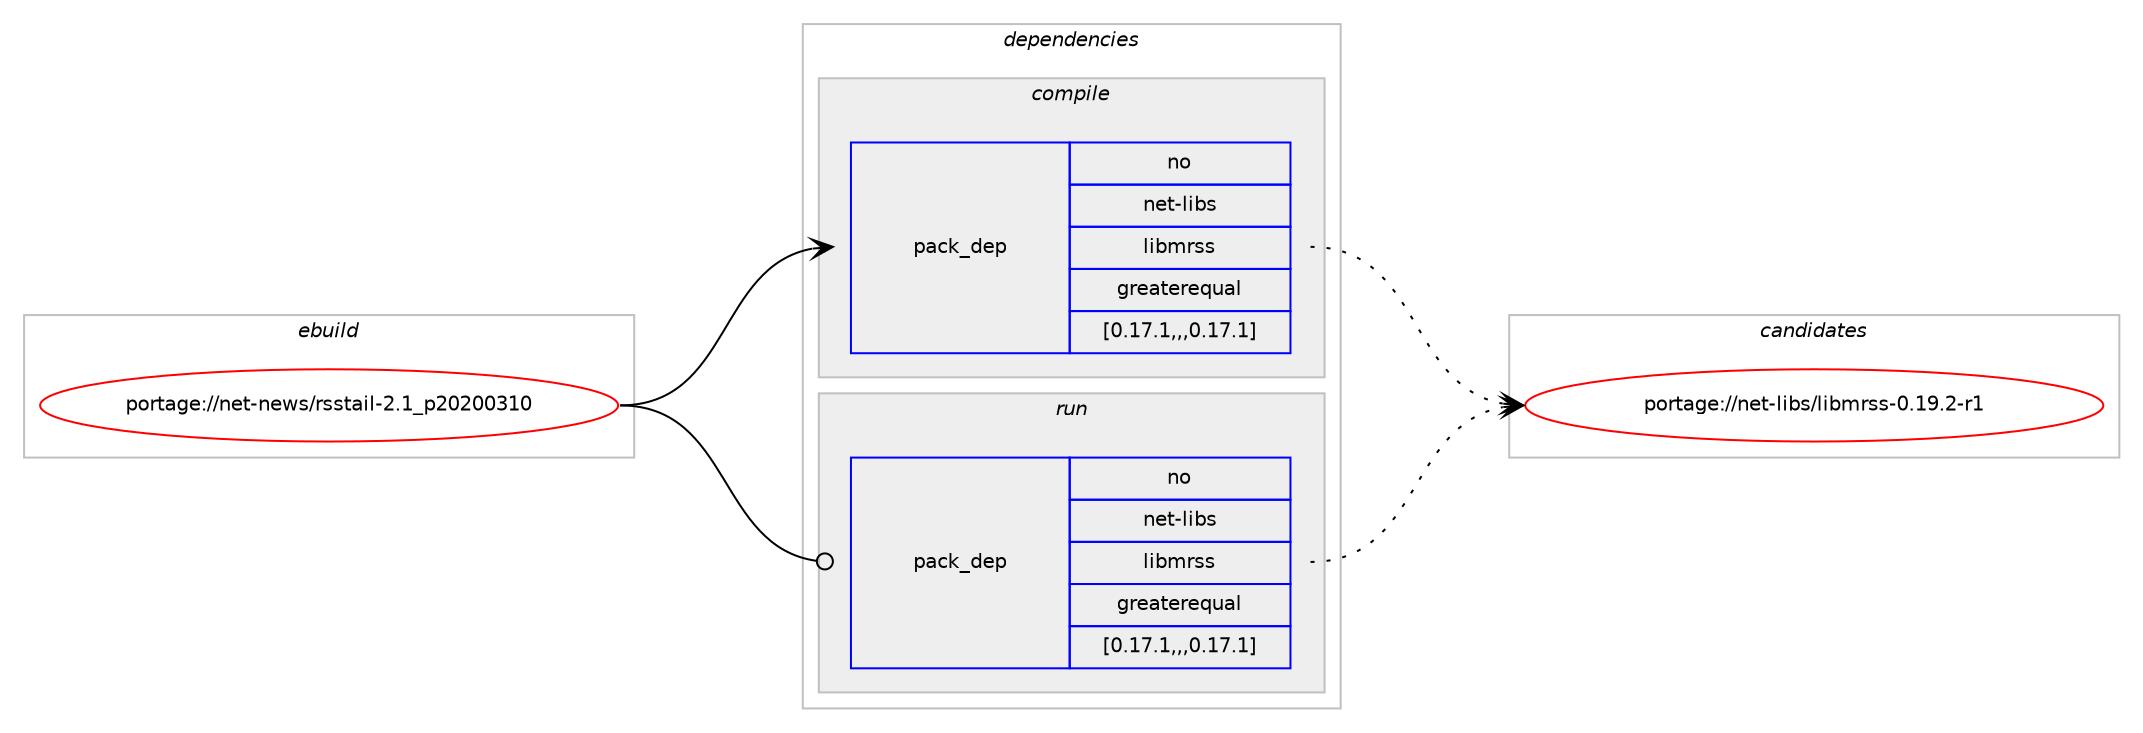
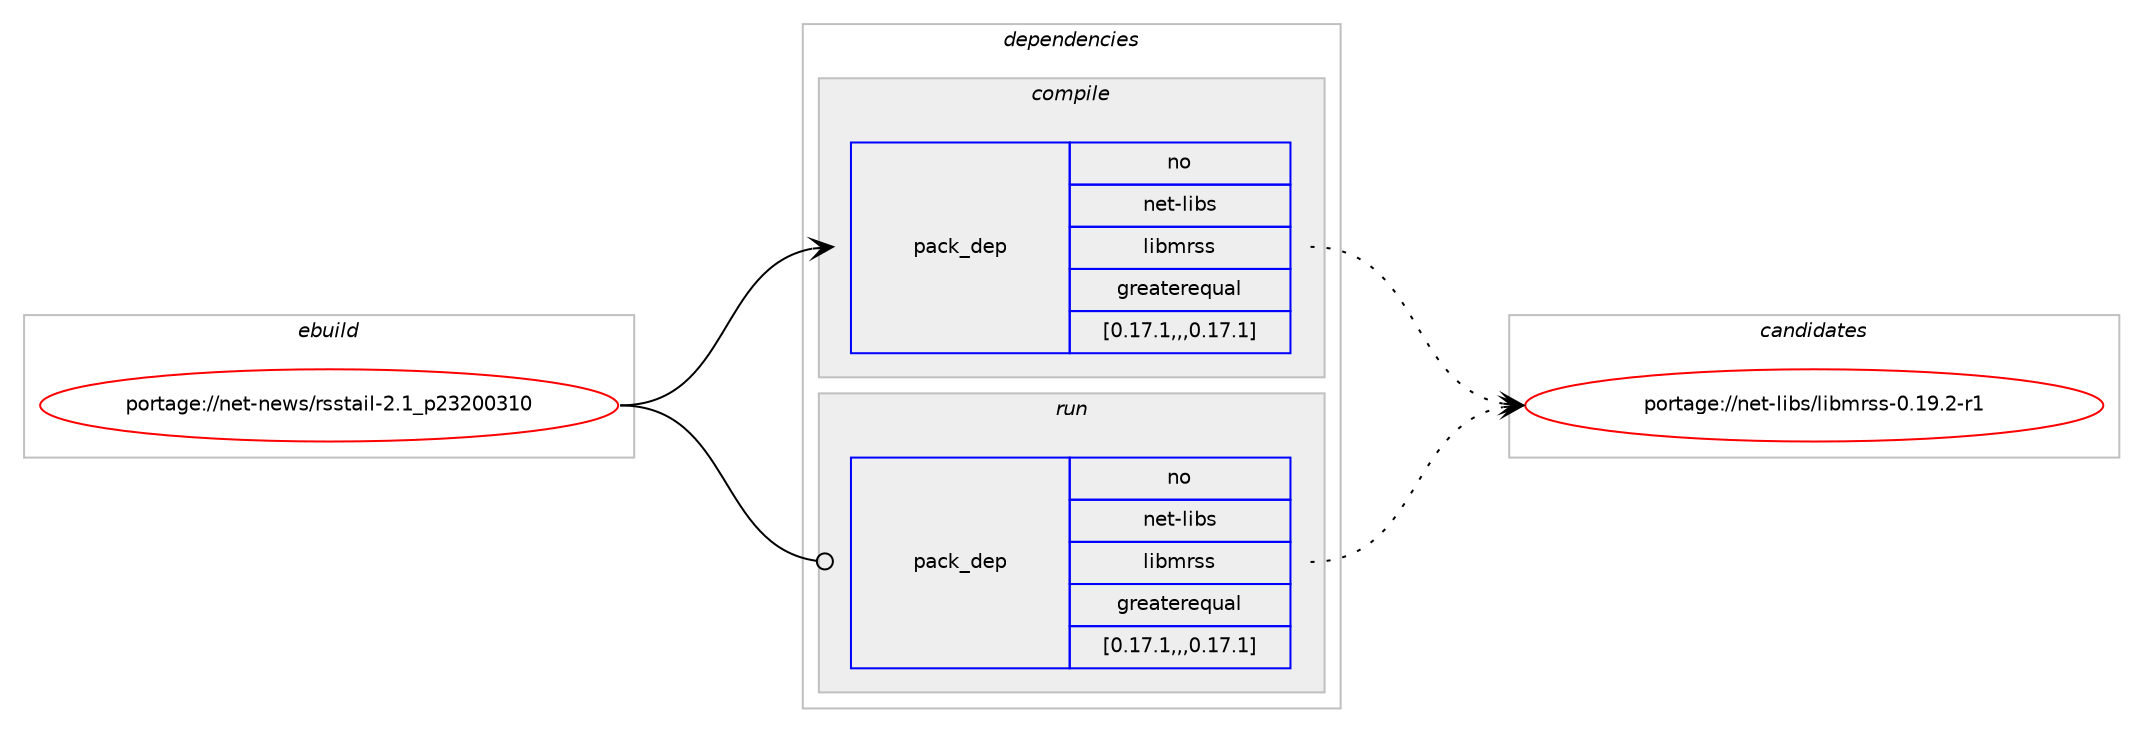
node "portage://net-news/rsstail-2.1_p20200310": label "portage://net-news/rsstail-2.1_p20200310" -> "portage://net-news/rsstail-2.1_p23200310"
